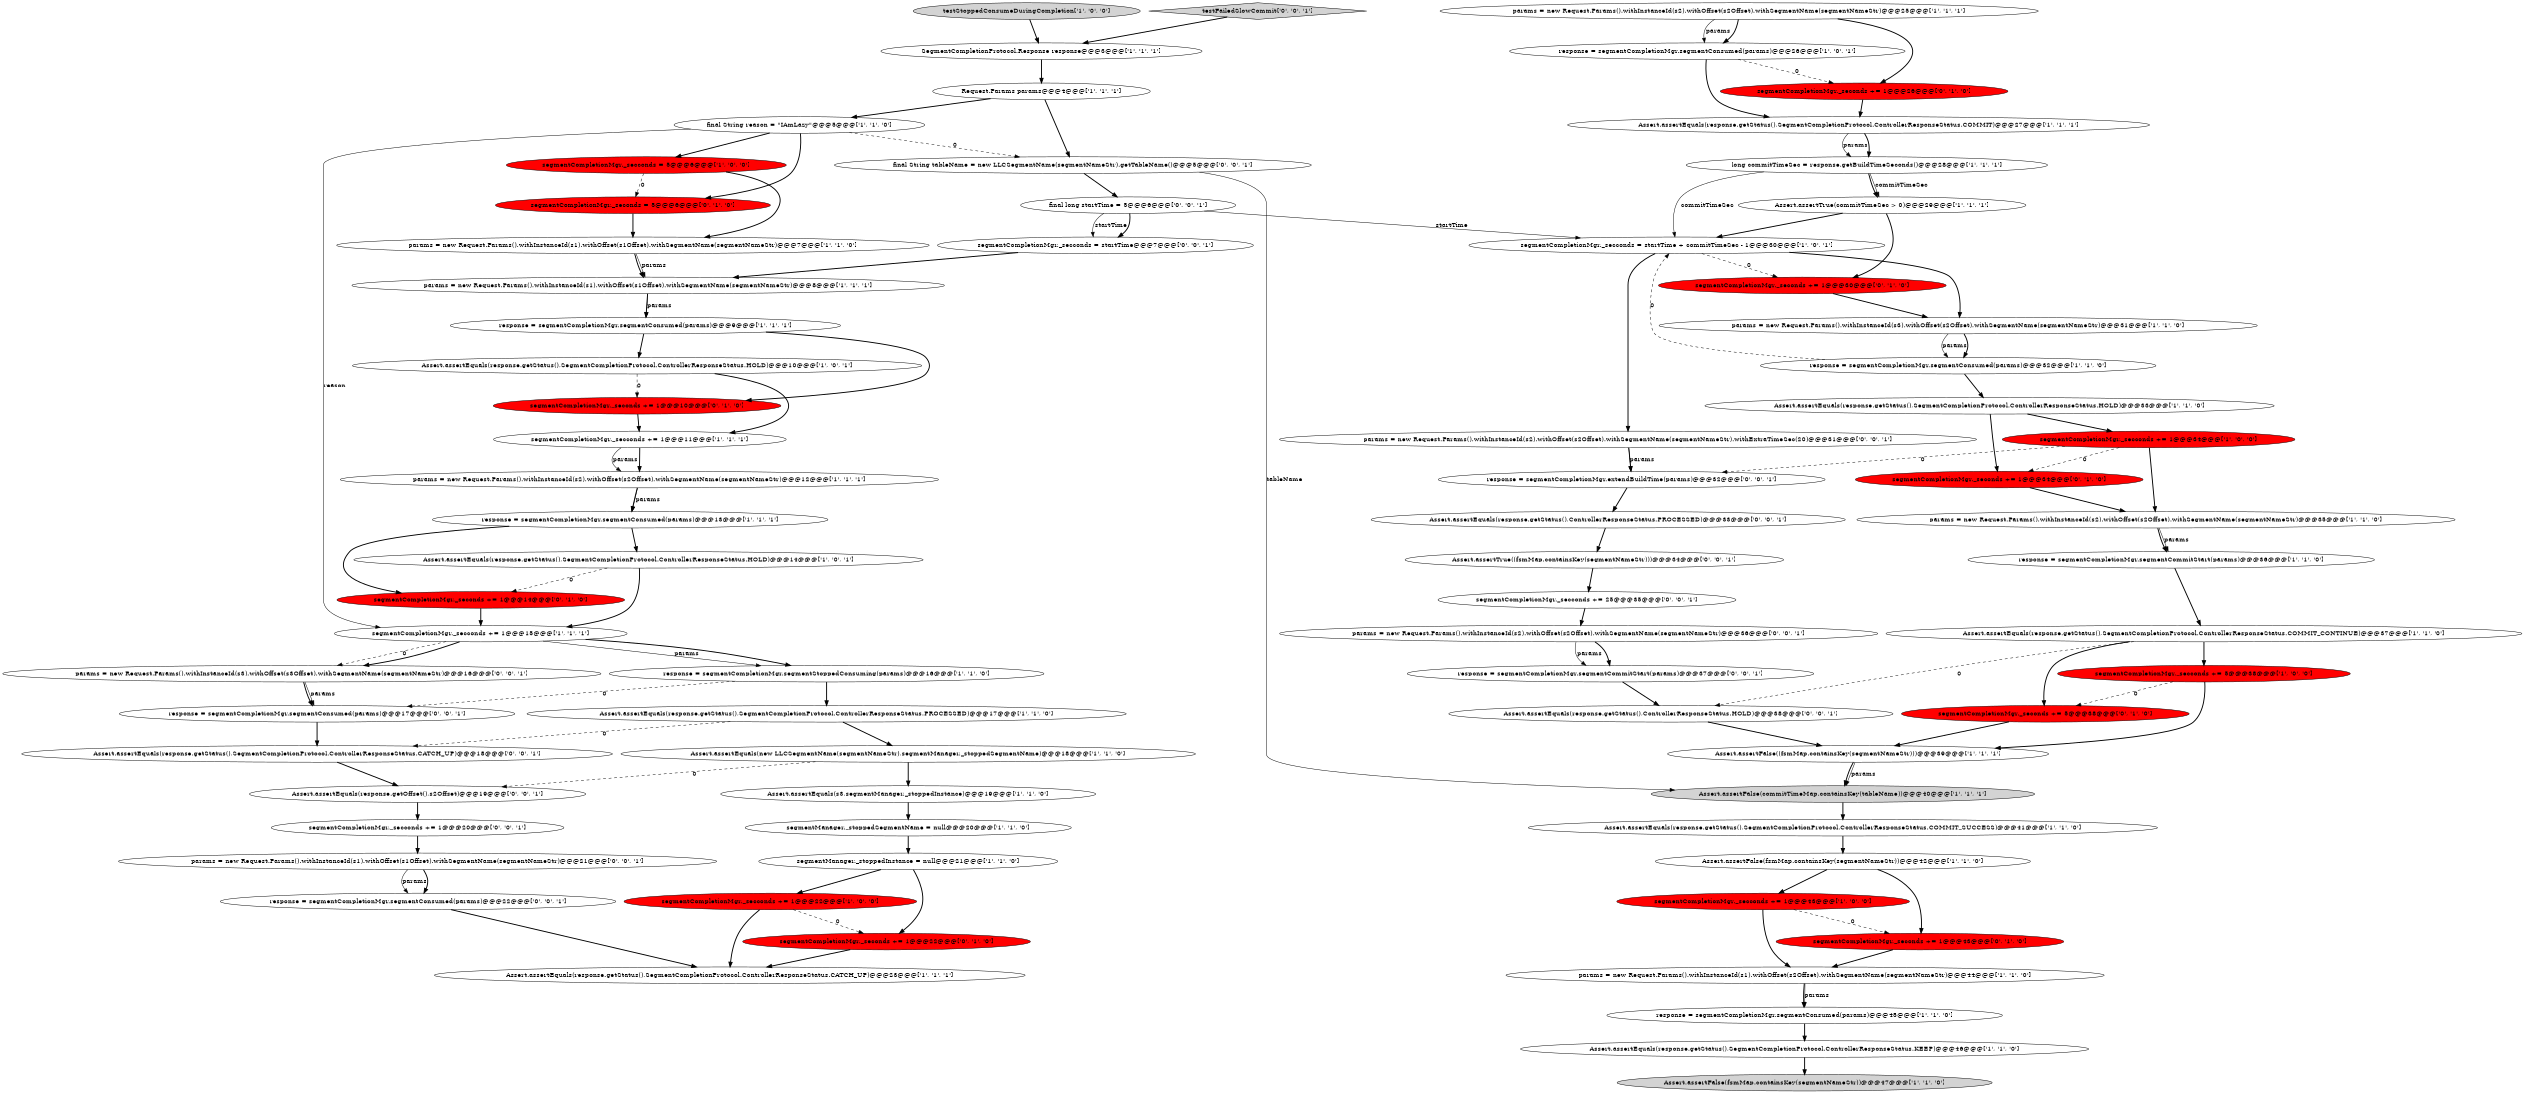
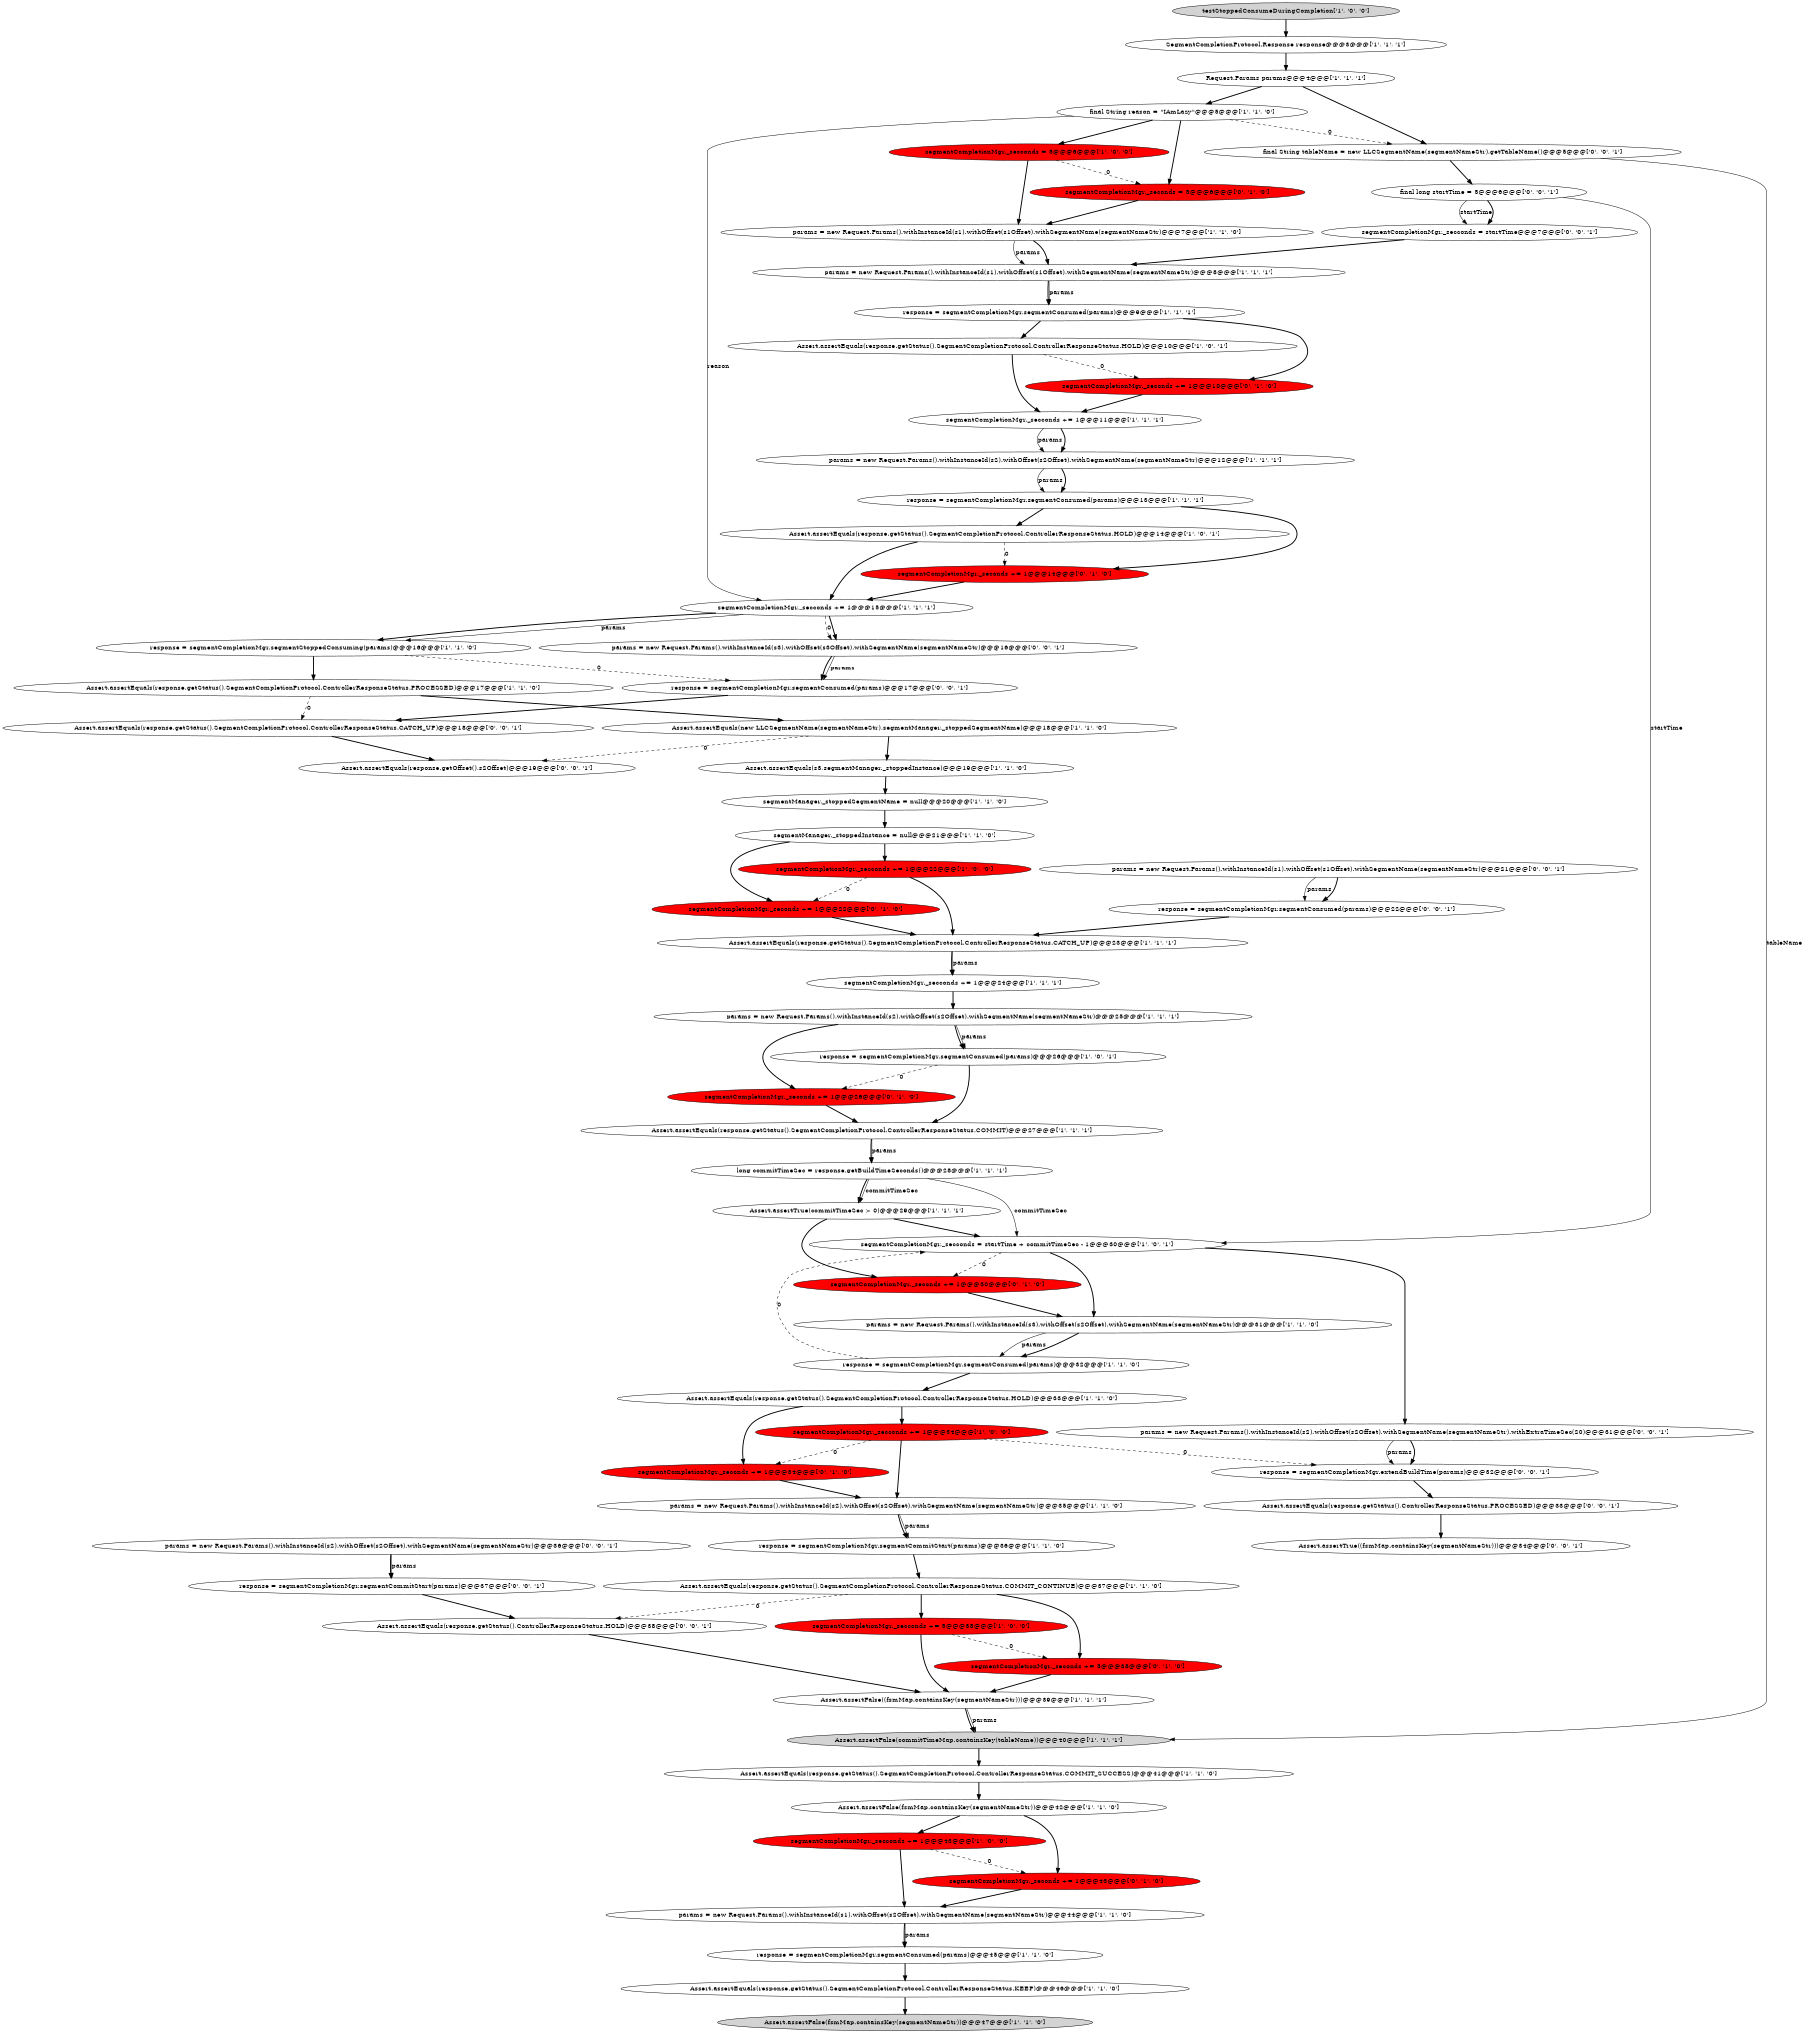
node "testFailedSlowCommit['0', '0', '1']": removed
node "segmentCompletionMgr._secconds += 25@@@35@@@['0', '0', '1']": removed
node "segmentCompletionMgr._secconds += 1@@@20@@@['0', '0', '1']": removed
node "segmentCompletionMgr._secconds += 1@@@24@@@['1', '1', '1']": added
